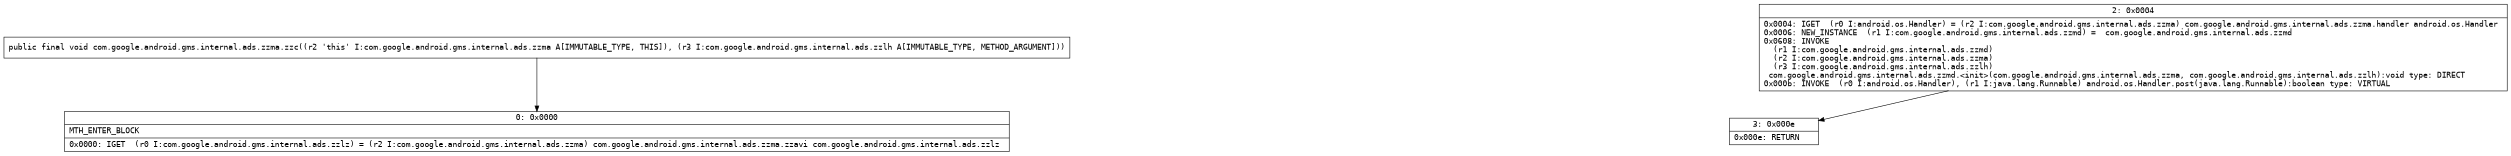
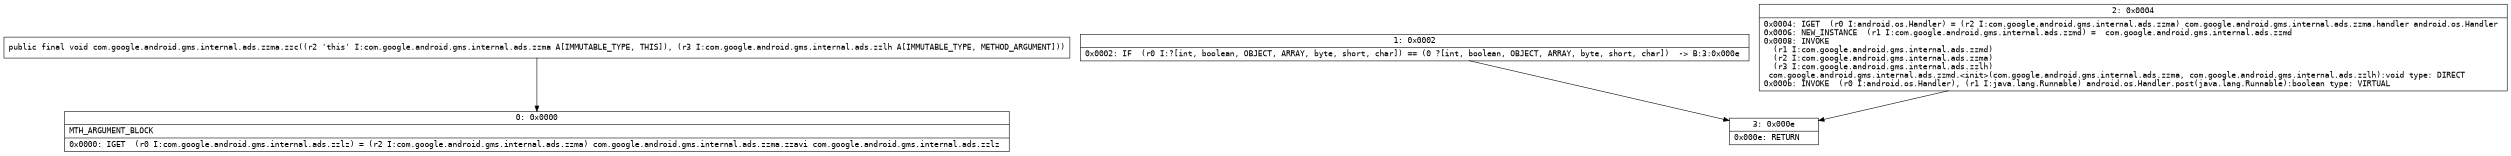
node "2: 0x0004": text "0x0608: INVOKE" -> "0x0008: INVOKE"
node "1: 0x0002": added
node "0: 0x0000": text "MTH_ENTER_BLOCK" -> "MTH_ARGUMENT_BLOCK"
